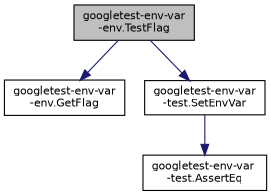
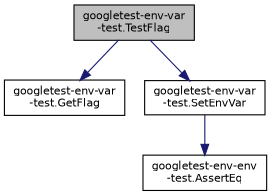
node "googletest-env-var -env.TestFlag": label "googletest-env-var -env.TestFlag" -> "googletest-env-var -test.TestFlag"
node "googletest-env-var -env.GetFlag": label "googletest-env-var -env.GetFlag" -> "googletest-env-var -test.GetFlag"
node "googletest-env-var -test.AssertEq": label "googletest-env-var -test.AssertEq" -> "googletest-env-env -test.AssertEq"
